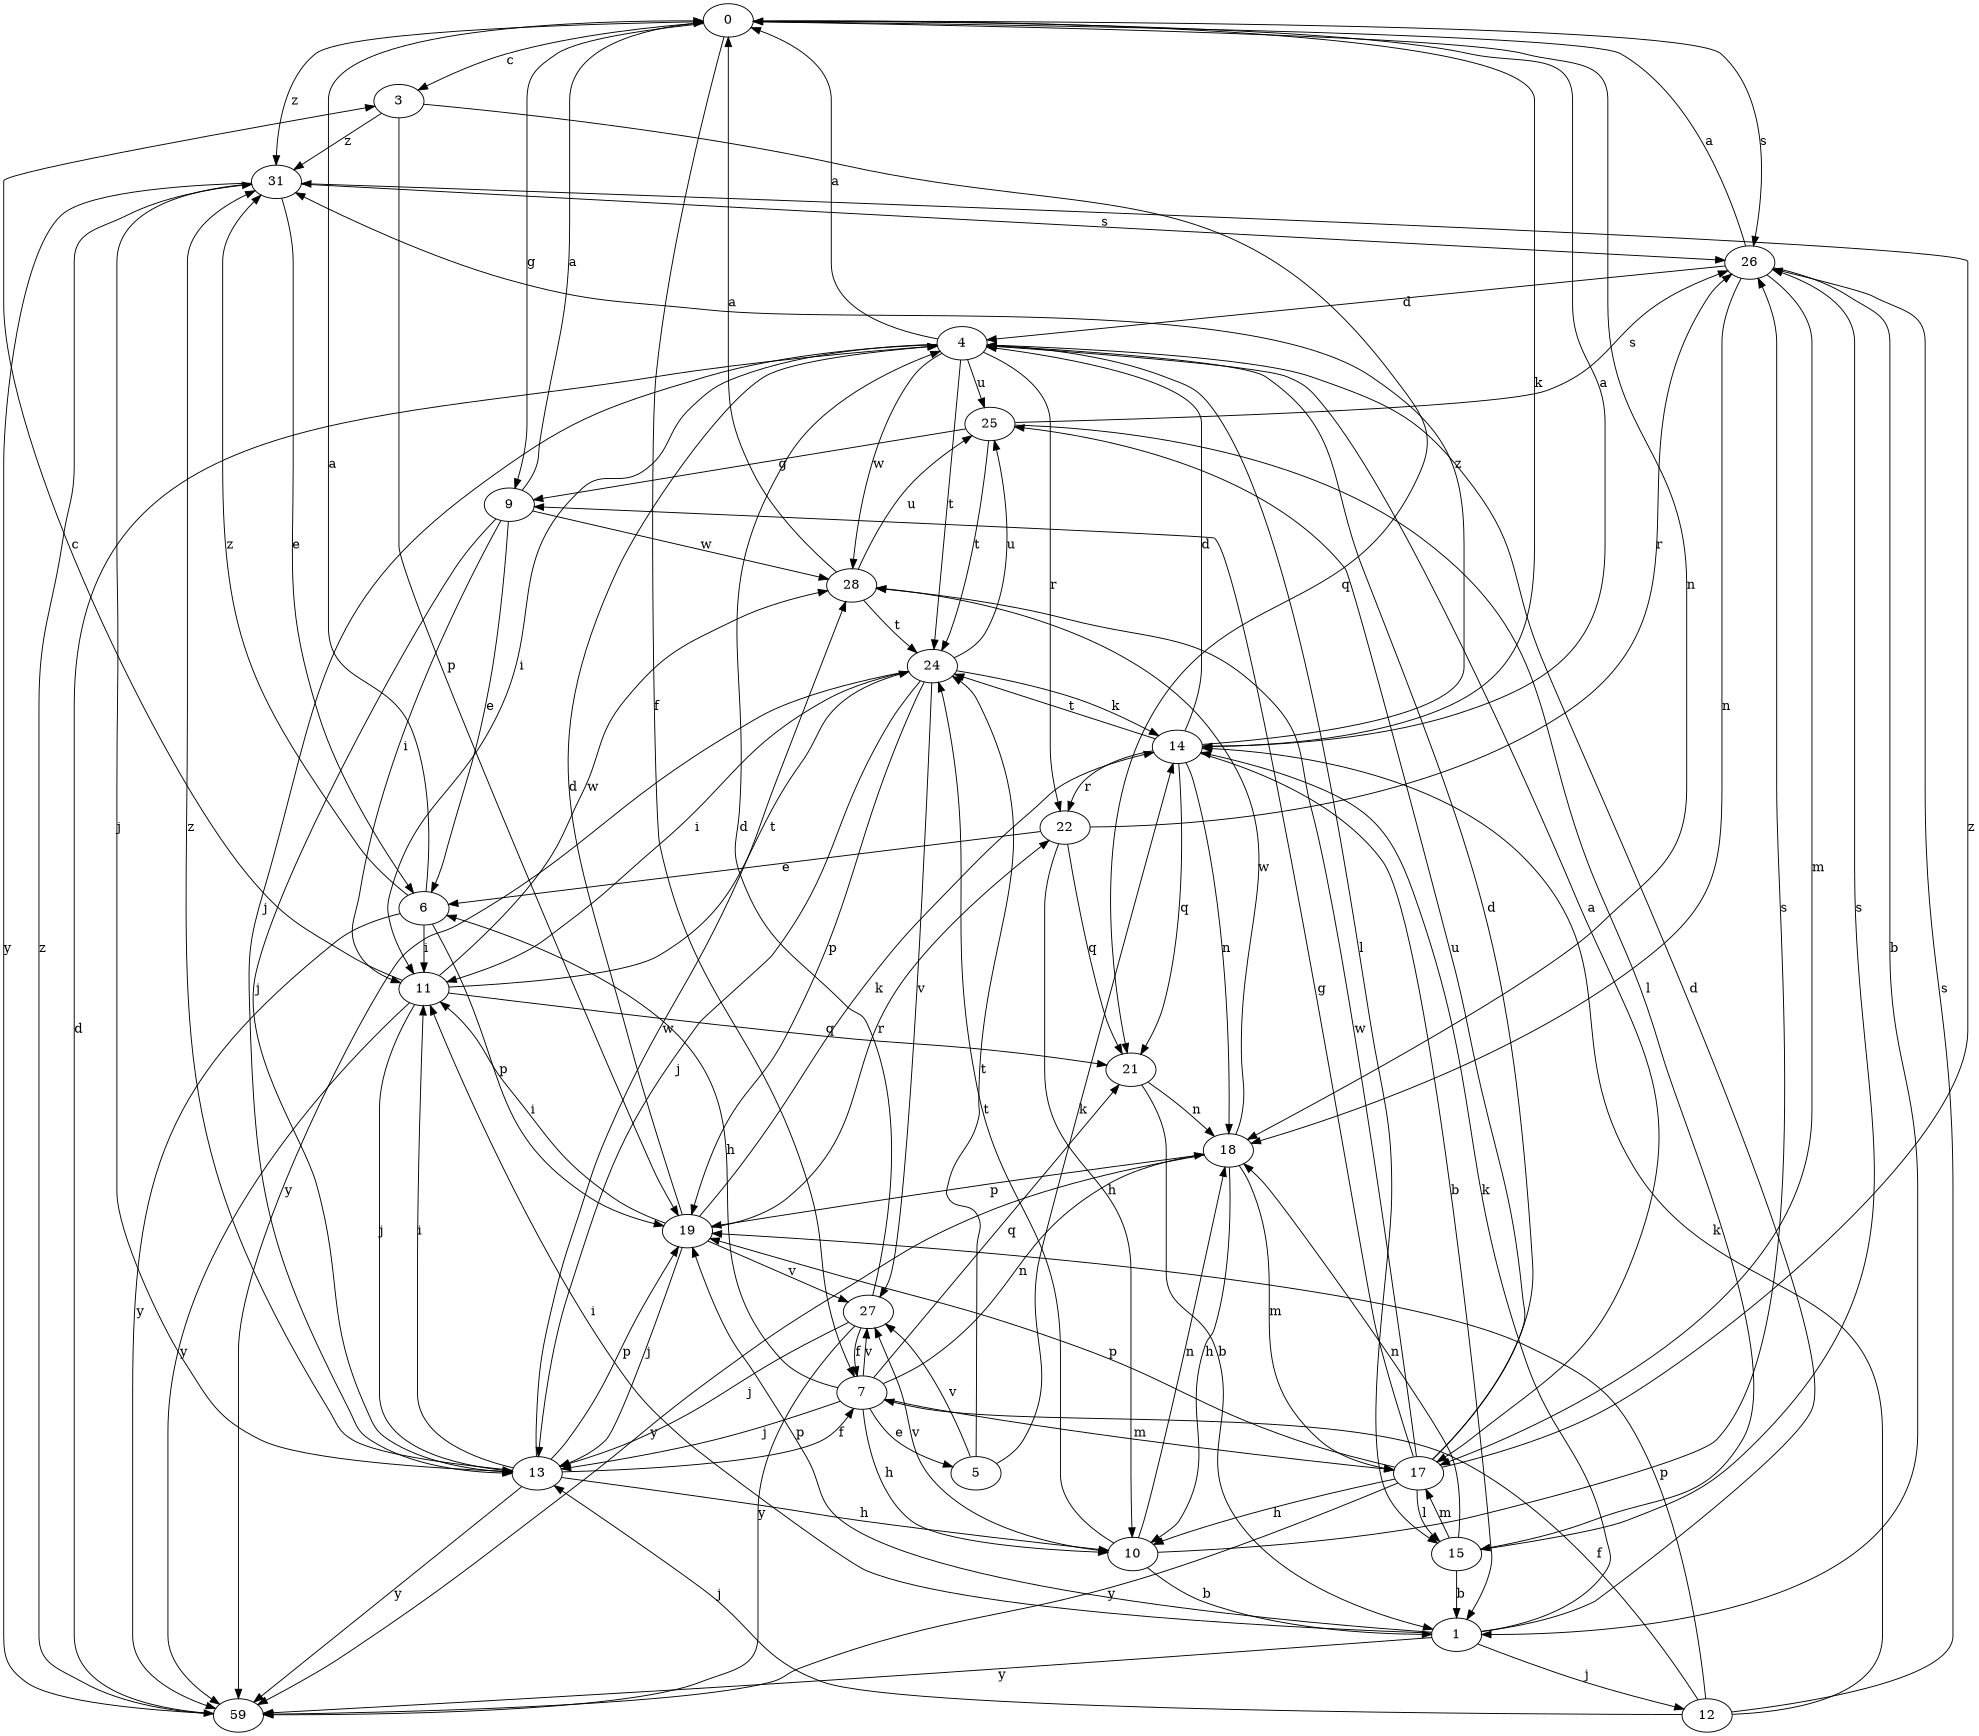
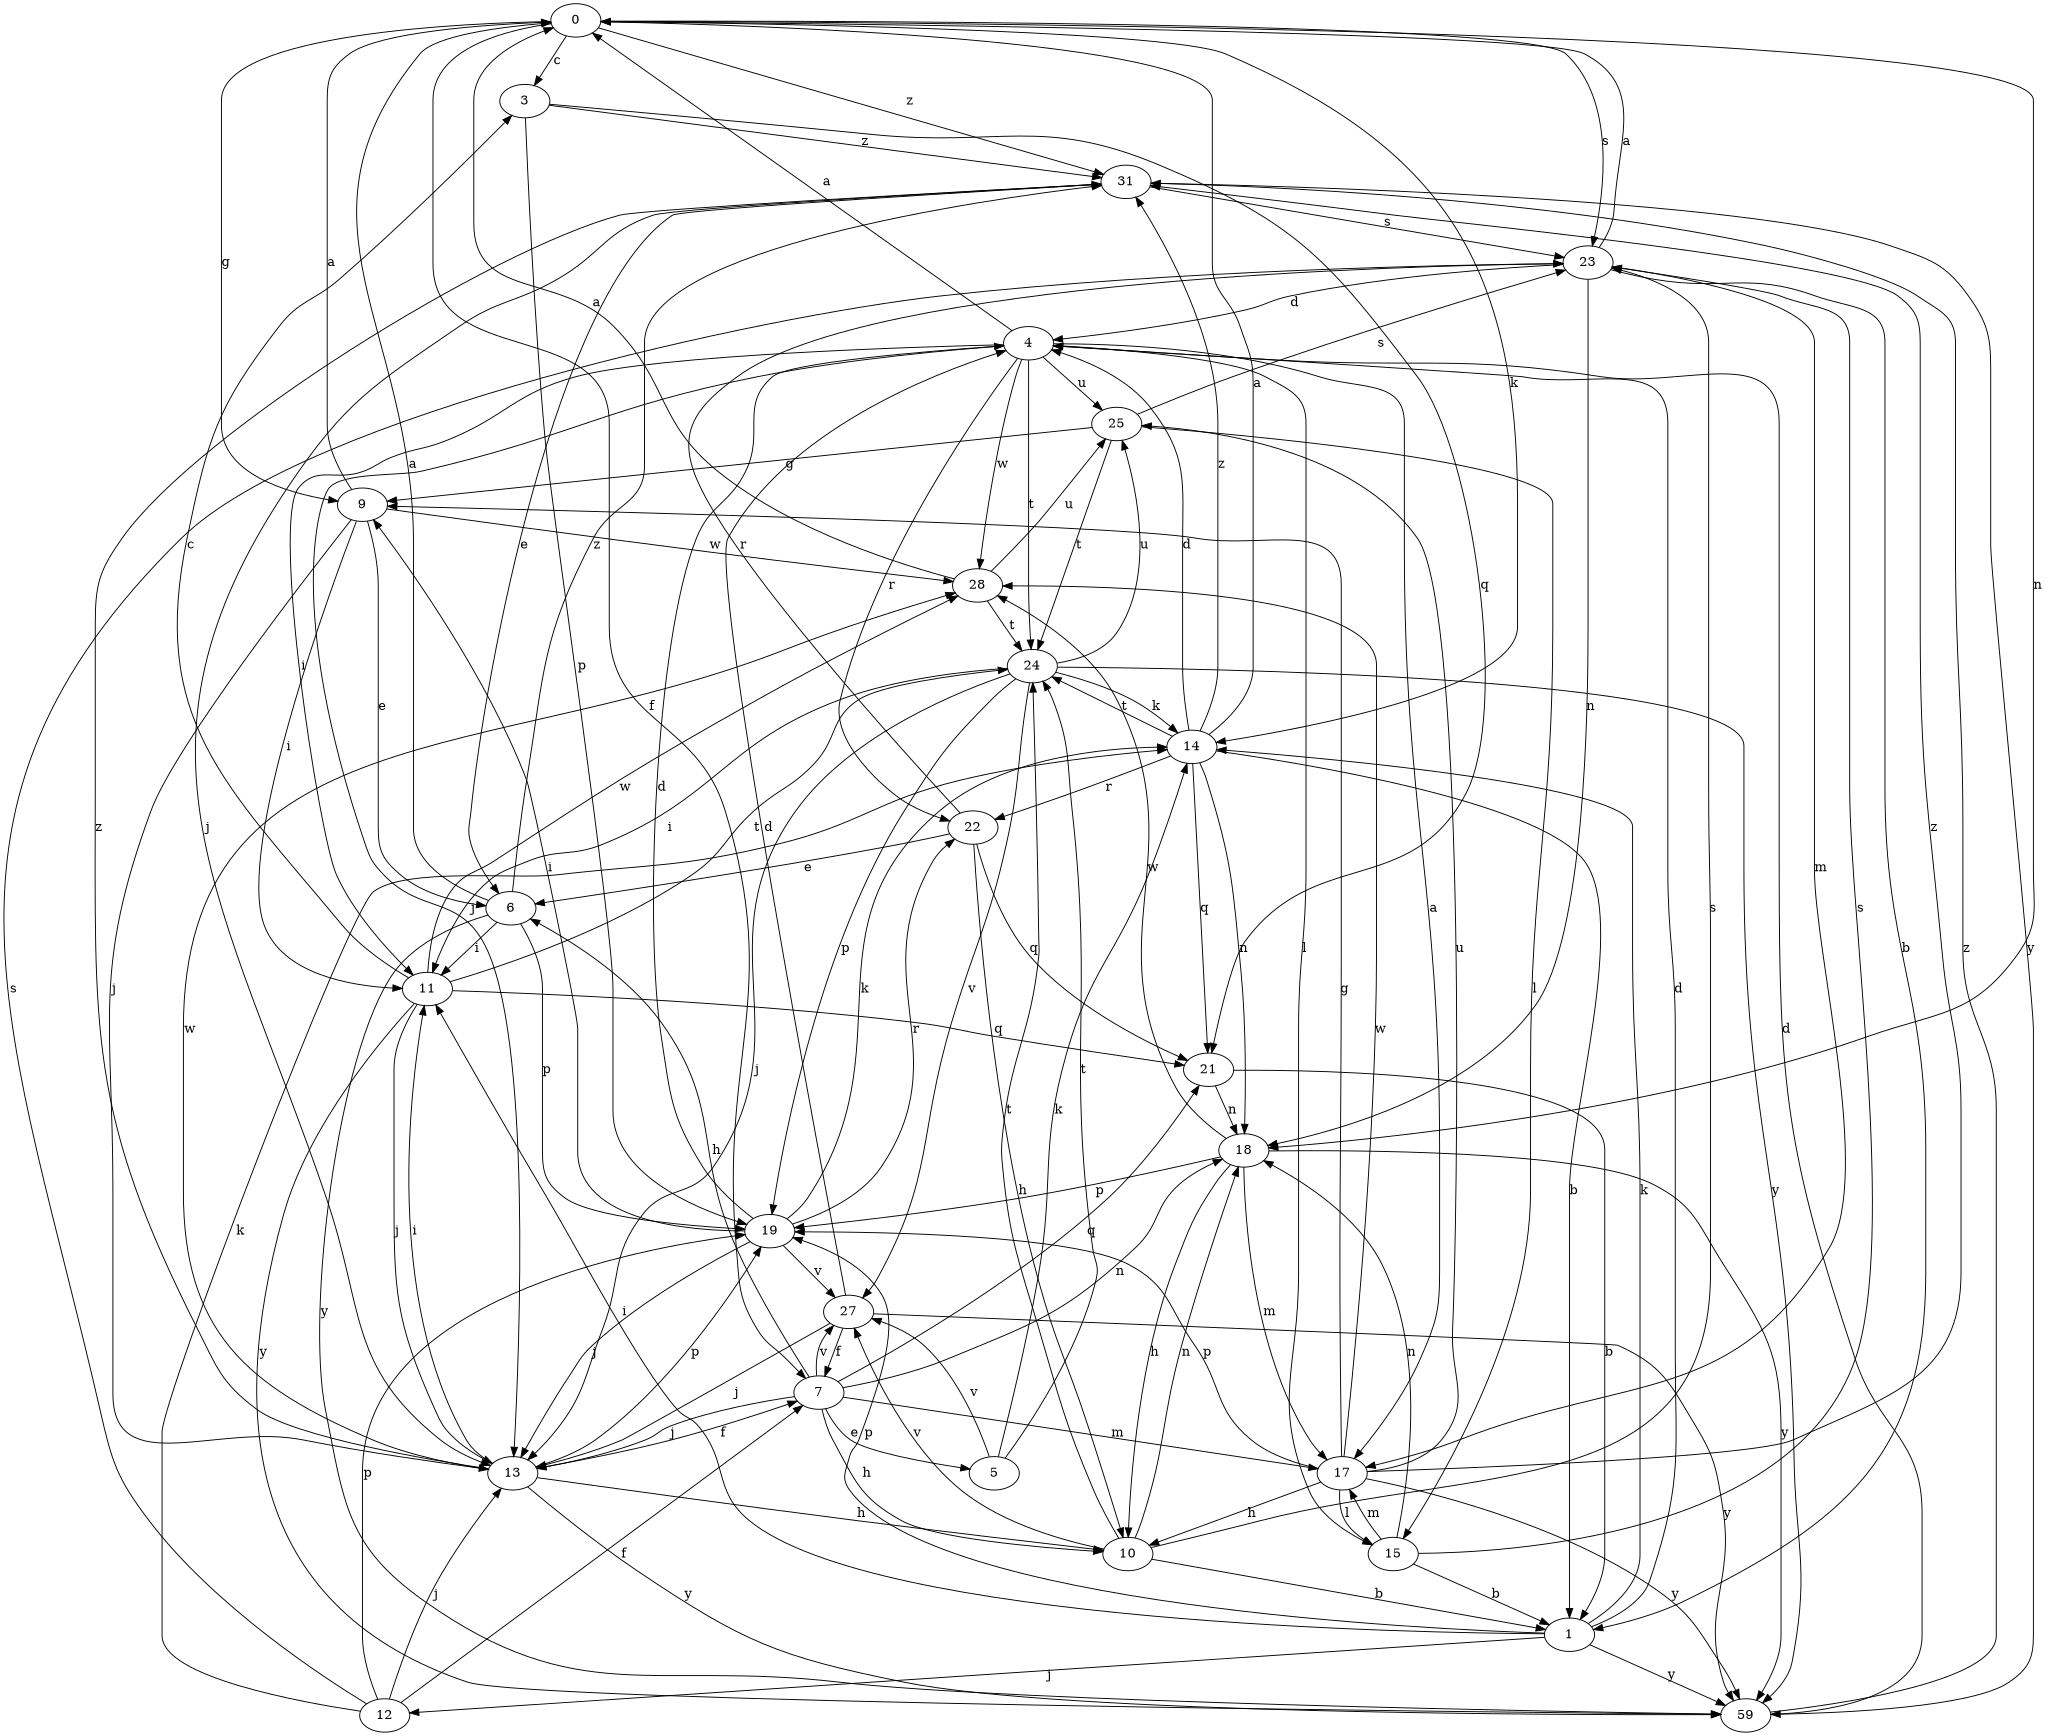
node "26": label "26" -> "23"
edge "17" -> "4": removed, label "d"
edge "19" -> "11": now "19" -> "9"
